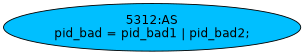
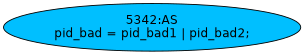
node "5312:AS pid_bad = pid_bad1 | pid_bad2;": label "5312:AS pid_bad = pid_bad1 | pid_bad2;" -> "5342:AS pid_bad = pid_bad1 | pid_bad2;"
